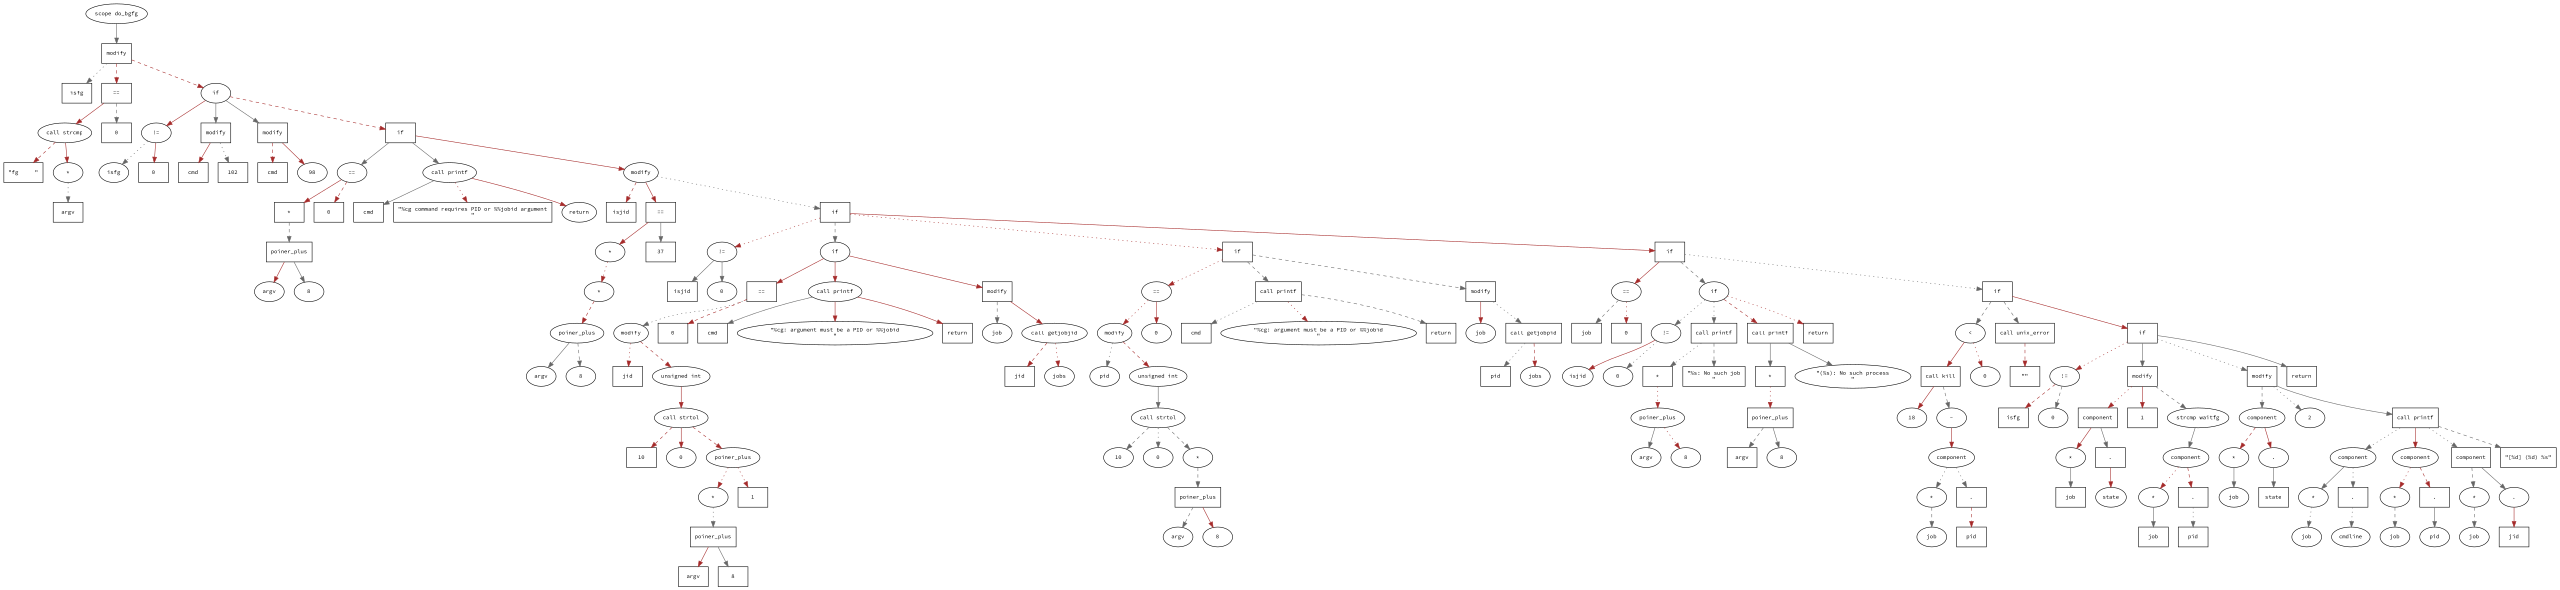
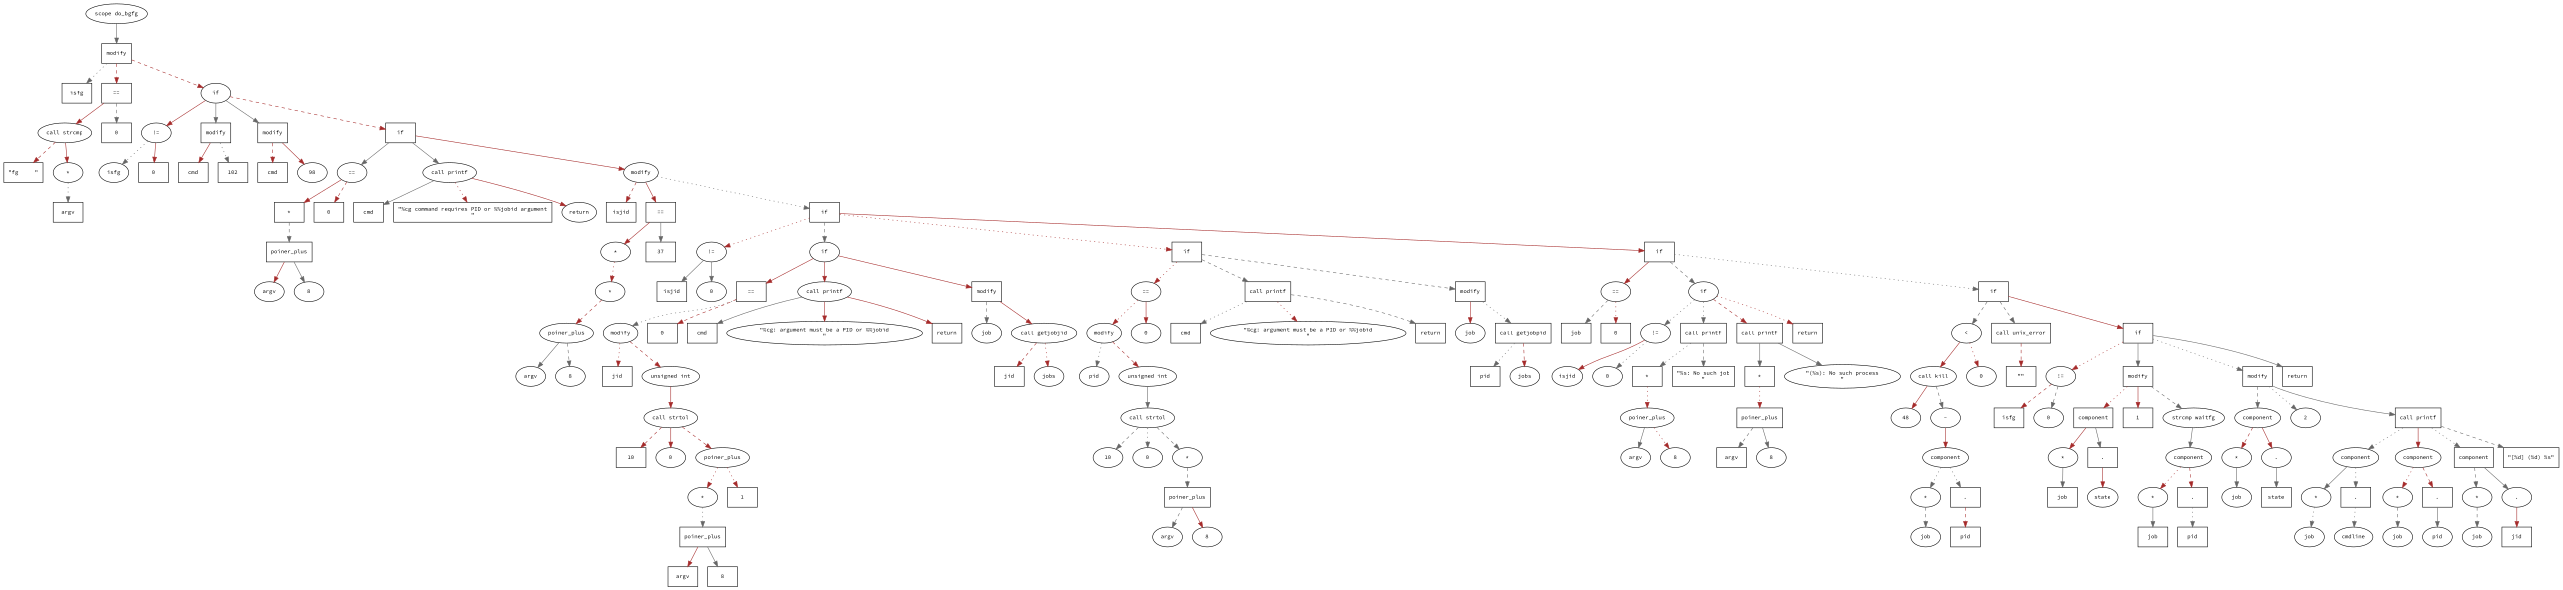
node "call kill": shape box -> ellipse
node "18": label "18" -> "48"
